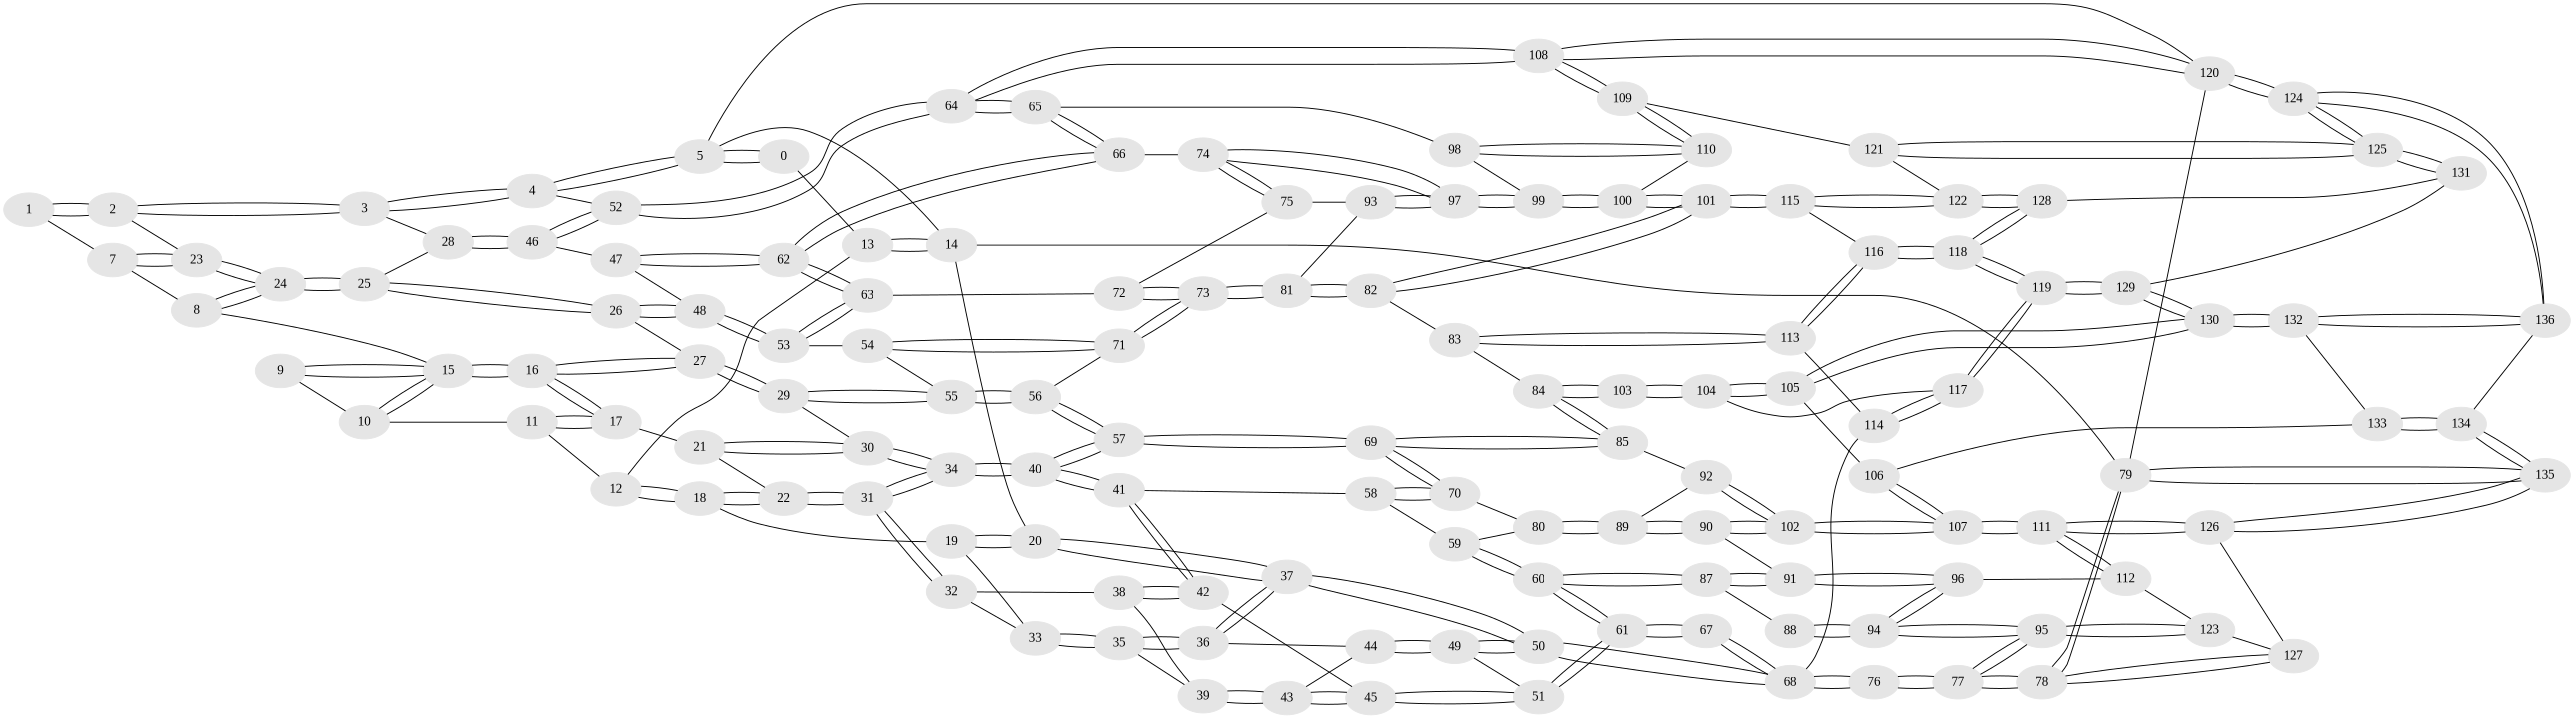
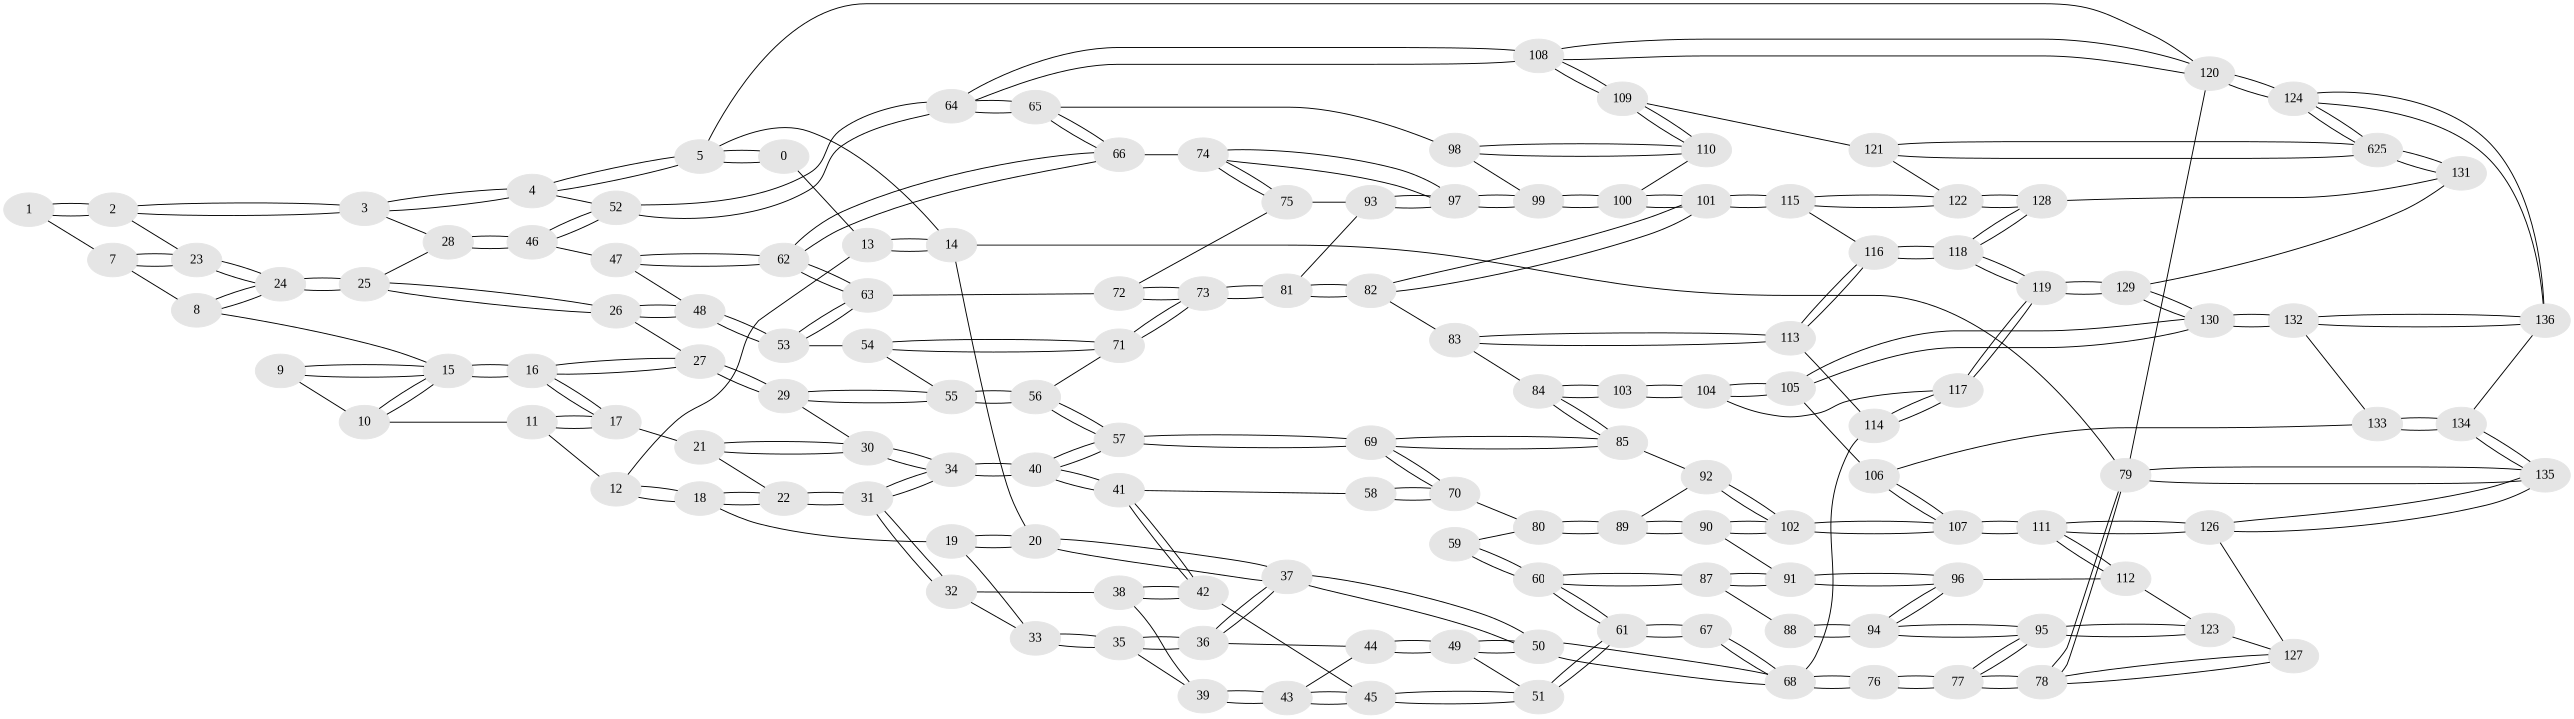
node "125": label "125" -> "625"
edge "58" -- "59": removed
